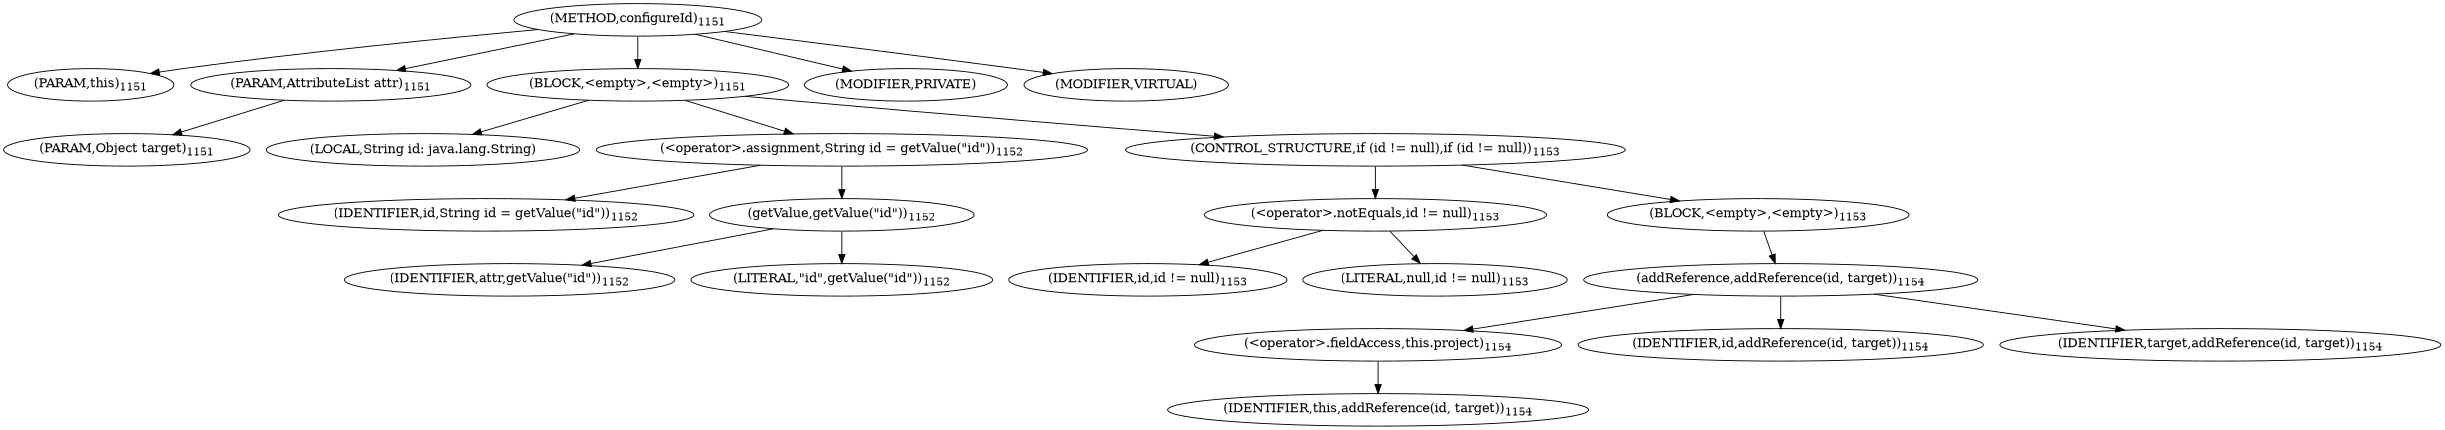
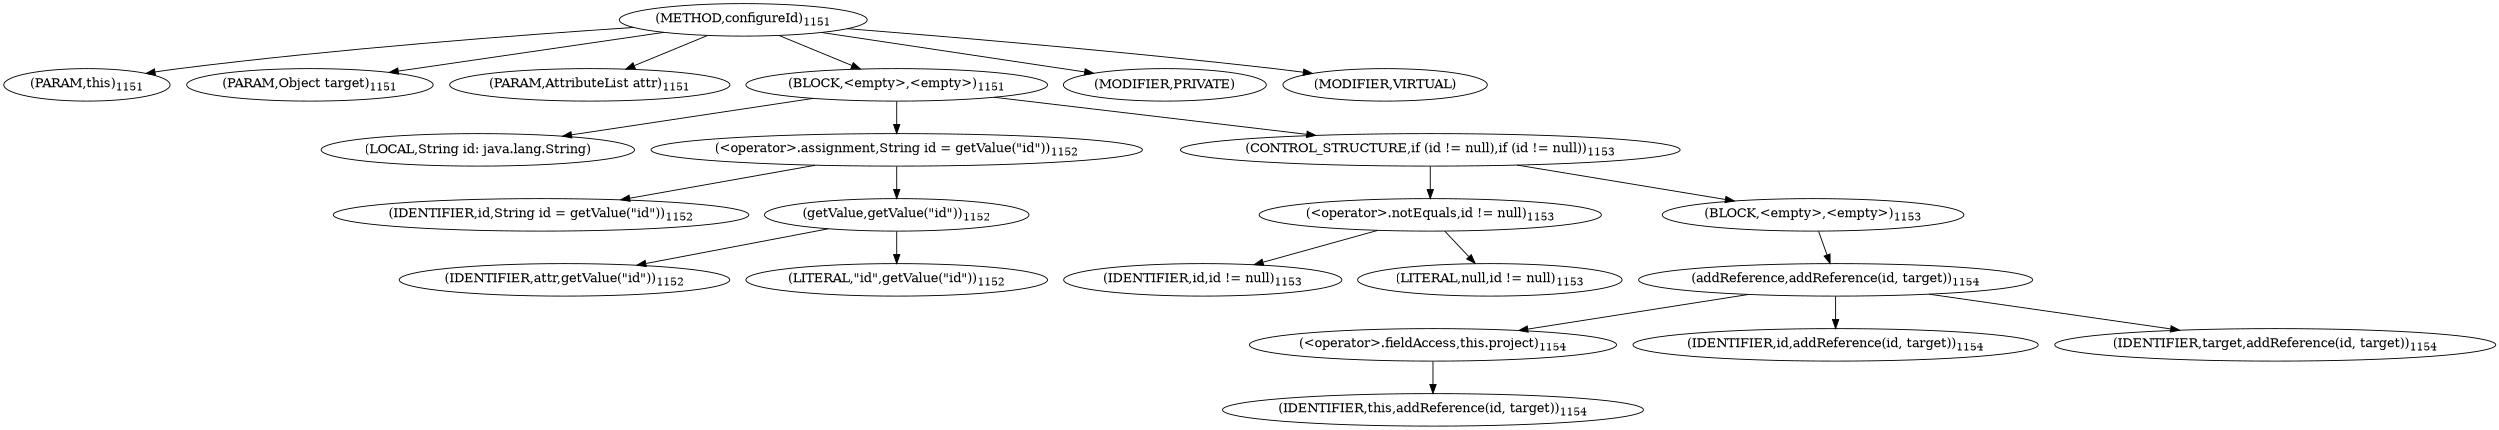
edge "(PARAM,AttributeList attr)" -> "(PARAM,Object target)": now "(METHOD,configureId)" -> "(PARAM,Object target)"
